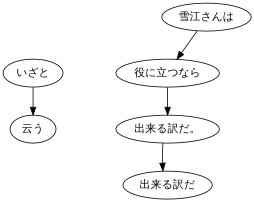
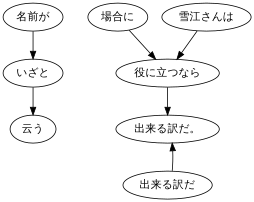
node "名前が": added
node "場合に": added
edge "出来る訳だ。" -> "出来る訳だ": reversed
